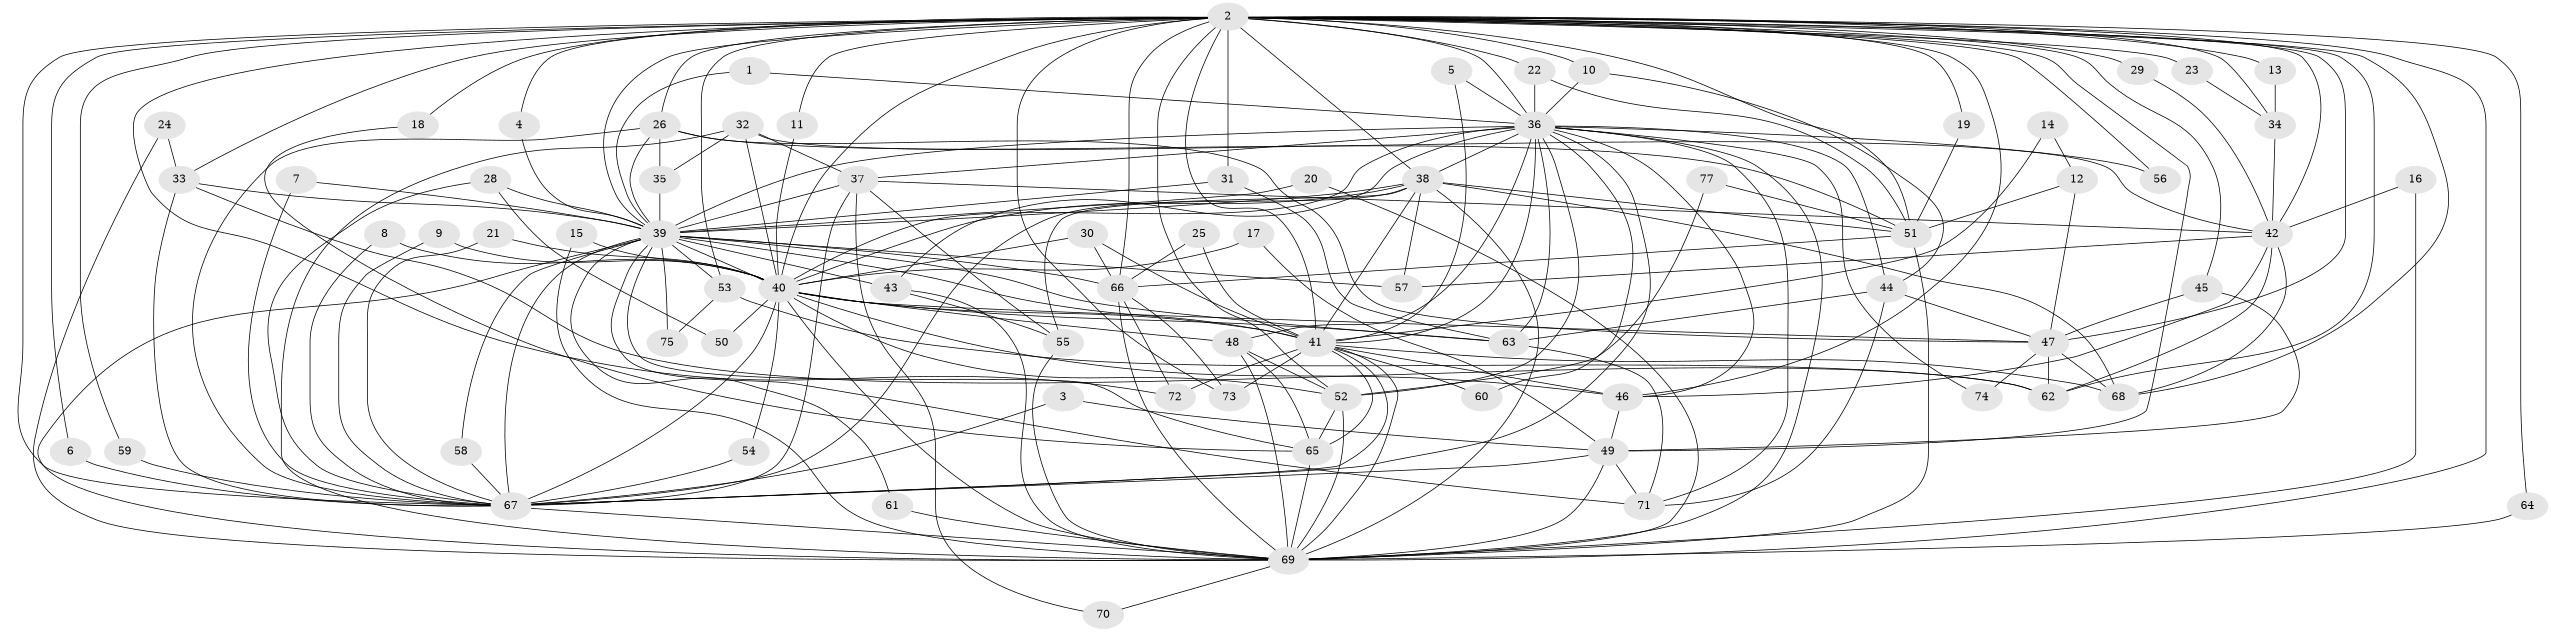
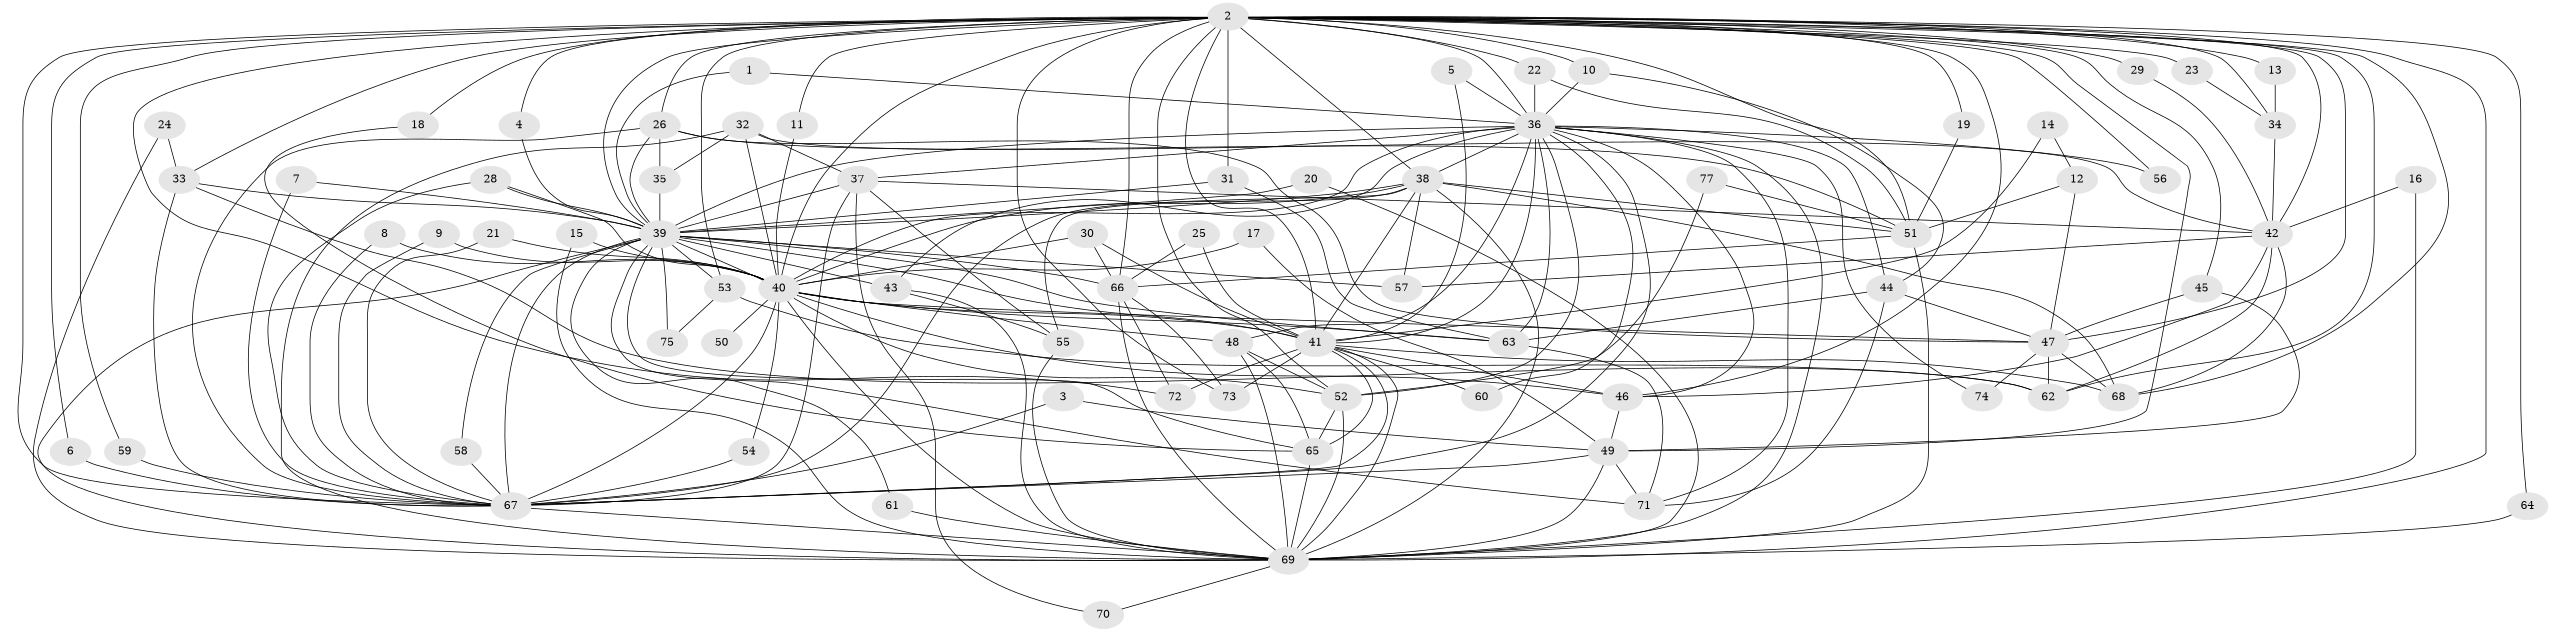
edge "28" -- "50": now "28" -- "40"
